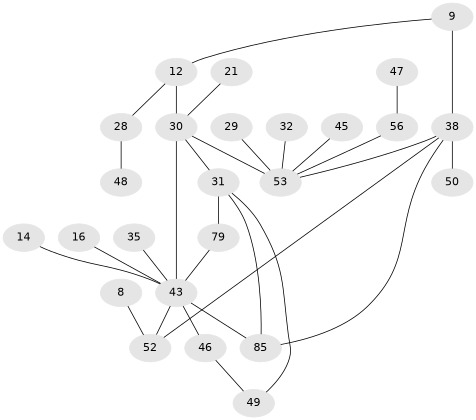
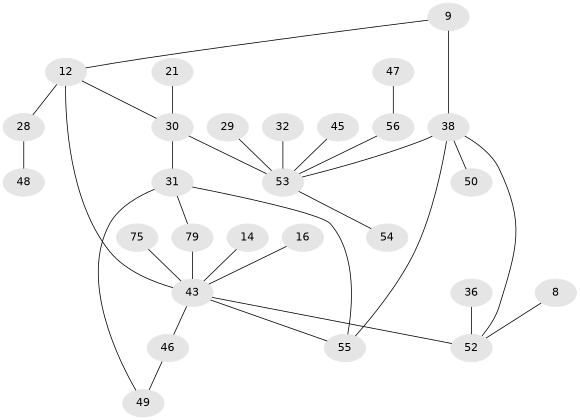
edge "30" -- "43": now "12" -- "43"
node "35": label "35" -> "75"
node "54": added
node "36": added
node "85": label "85" -> "55"
